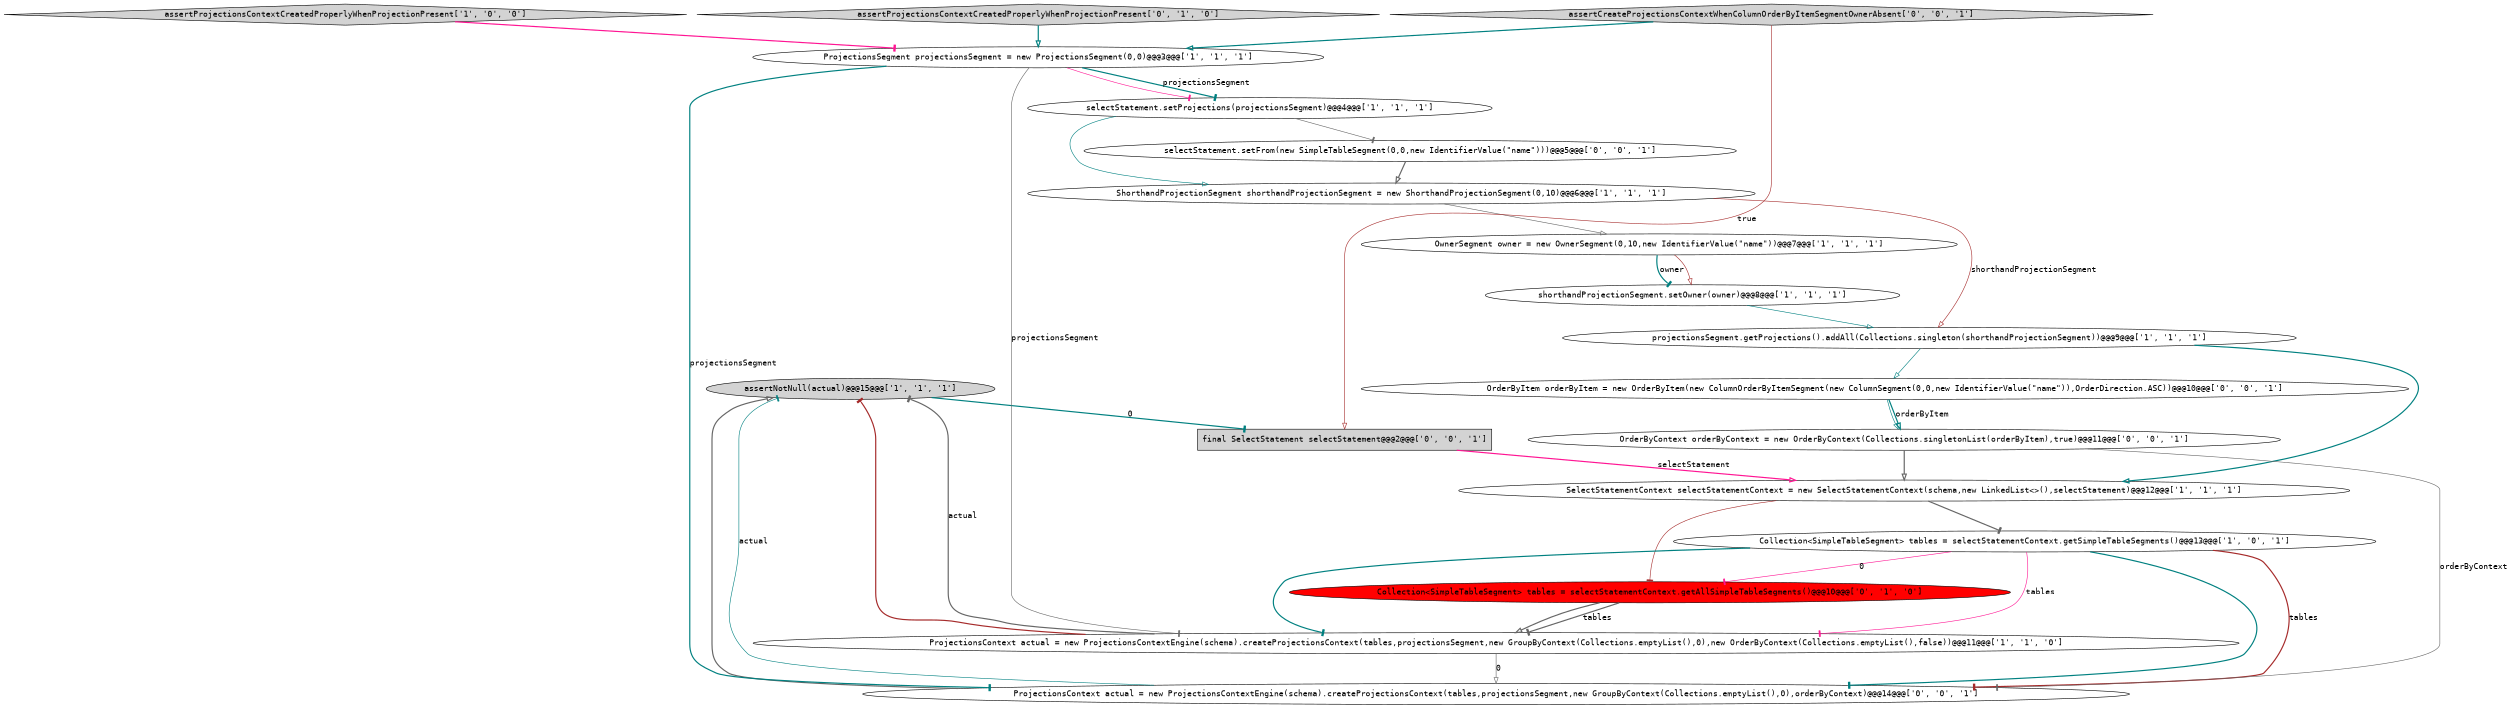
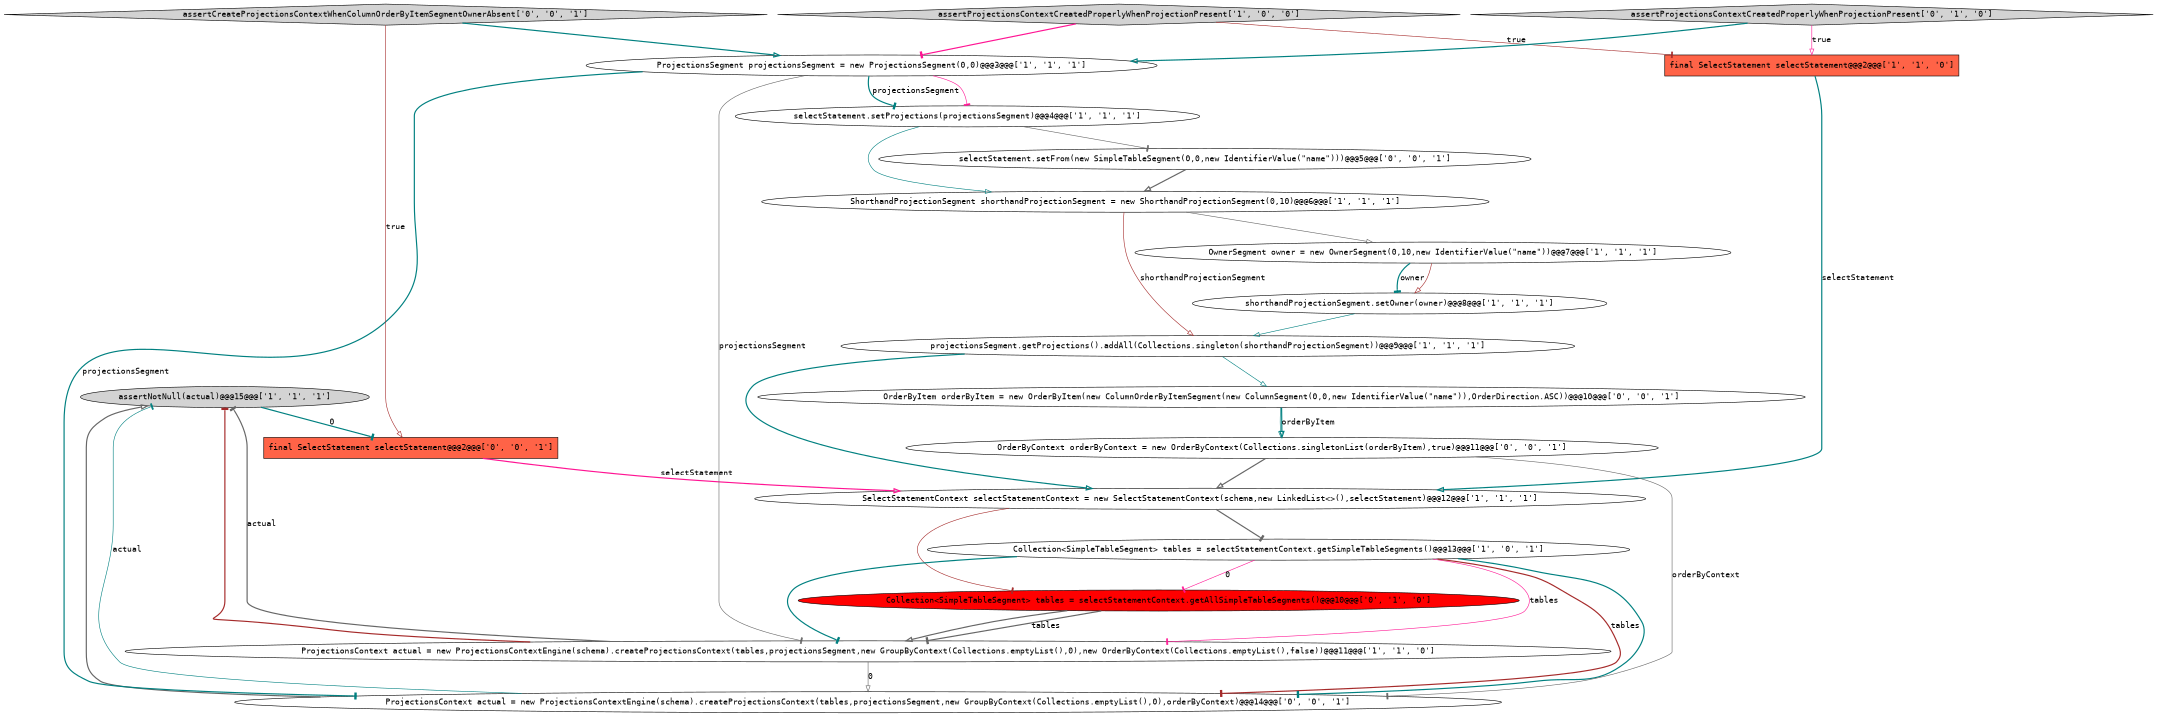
node "final SelectStatement selectStatement@@@2@@@['1', '1', '0']": added
node "final SelectStatement selectStatement@@@2@@@['0', '0', '1']": fillcolor lightgray -> tomato
